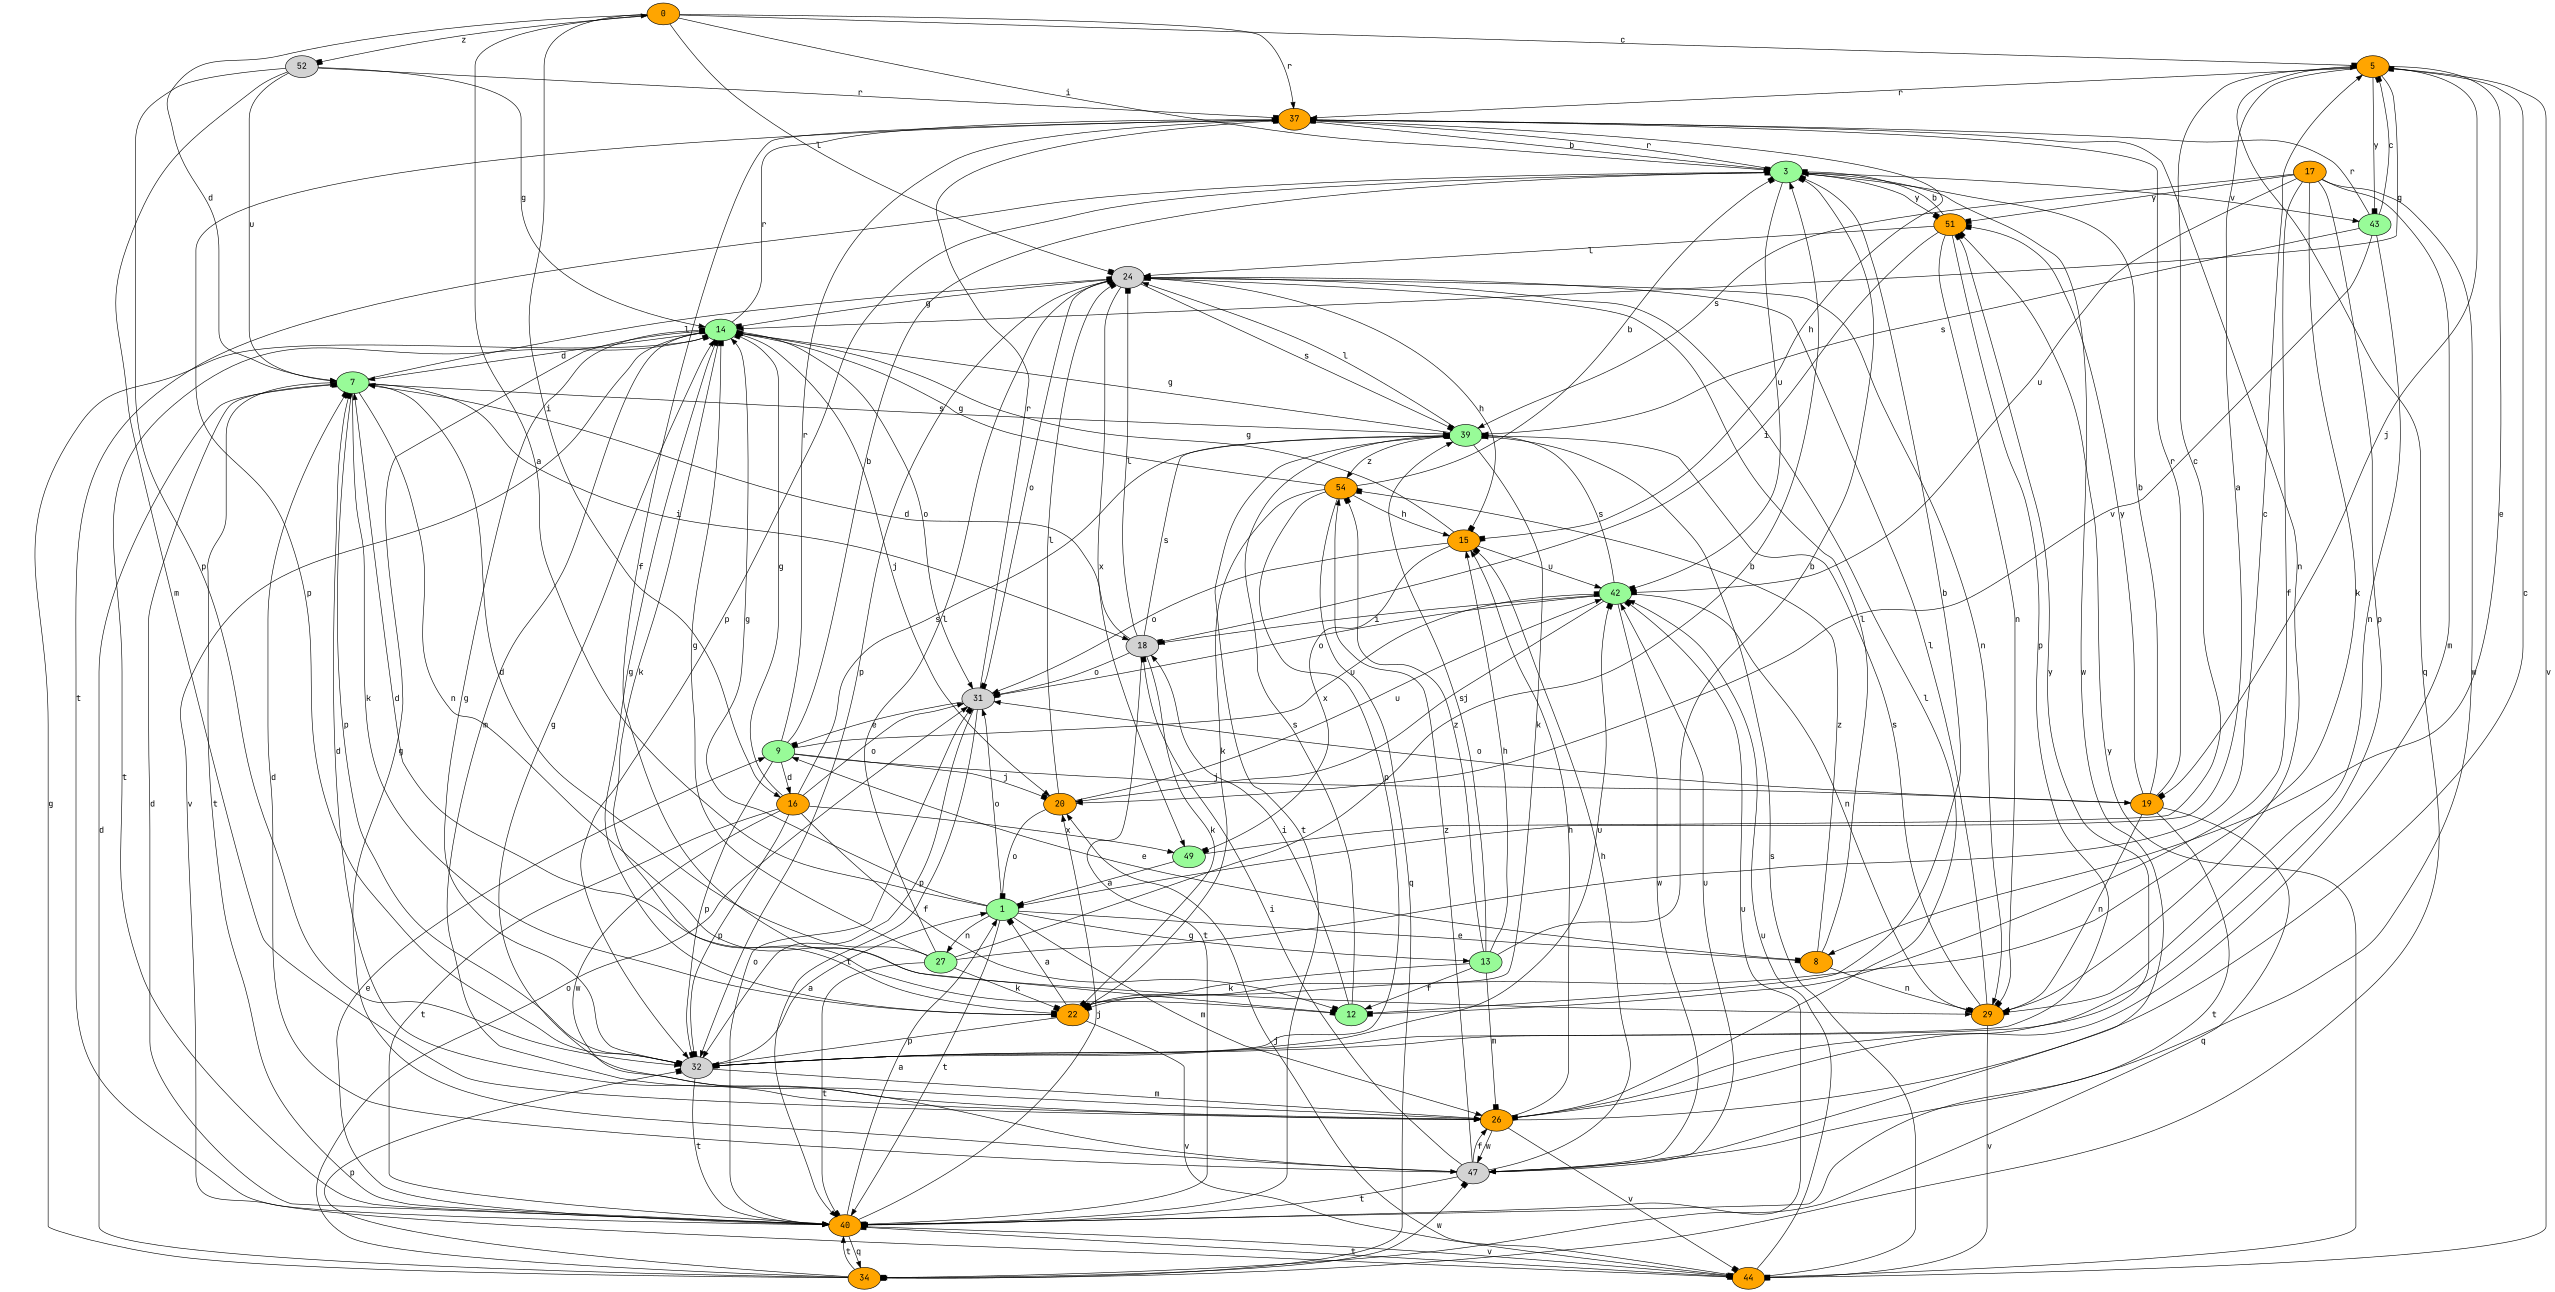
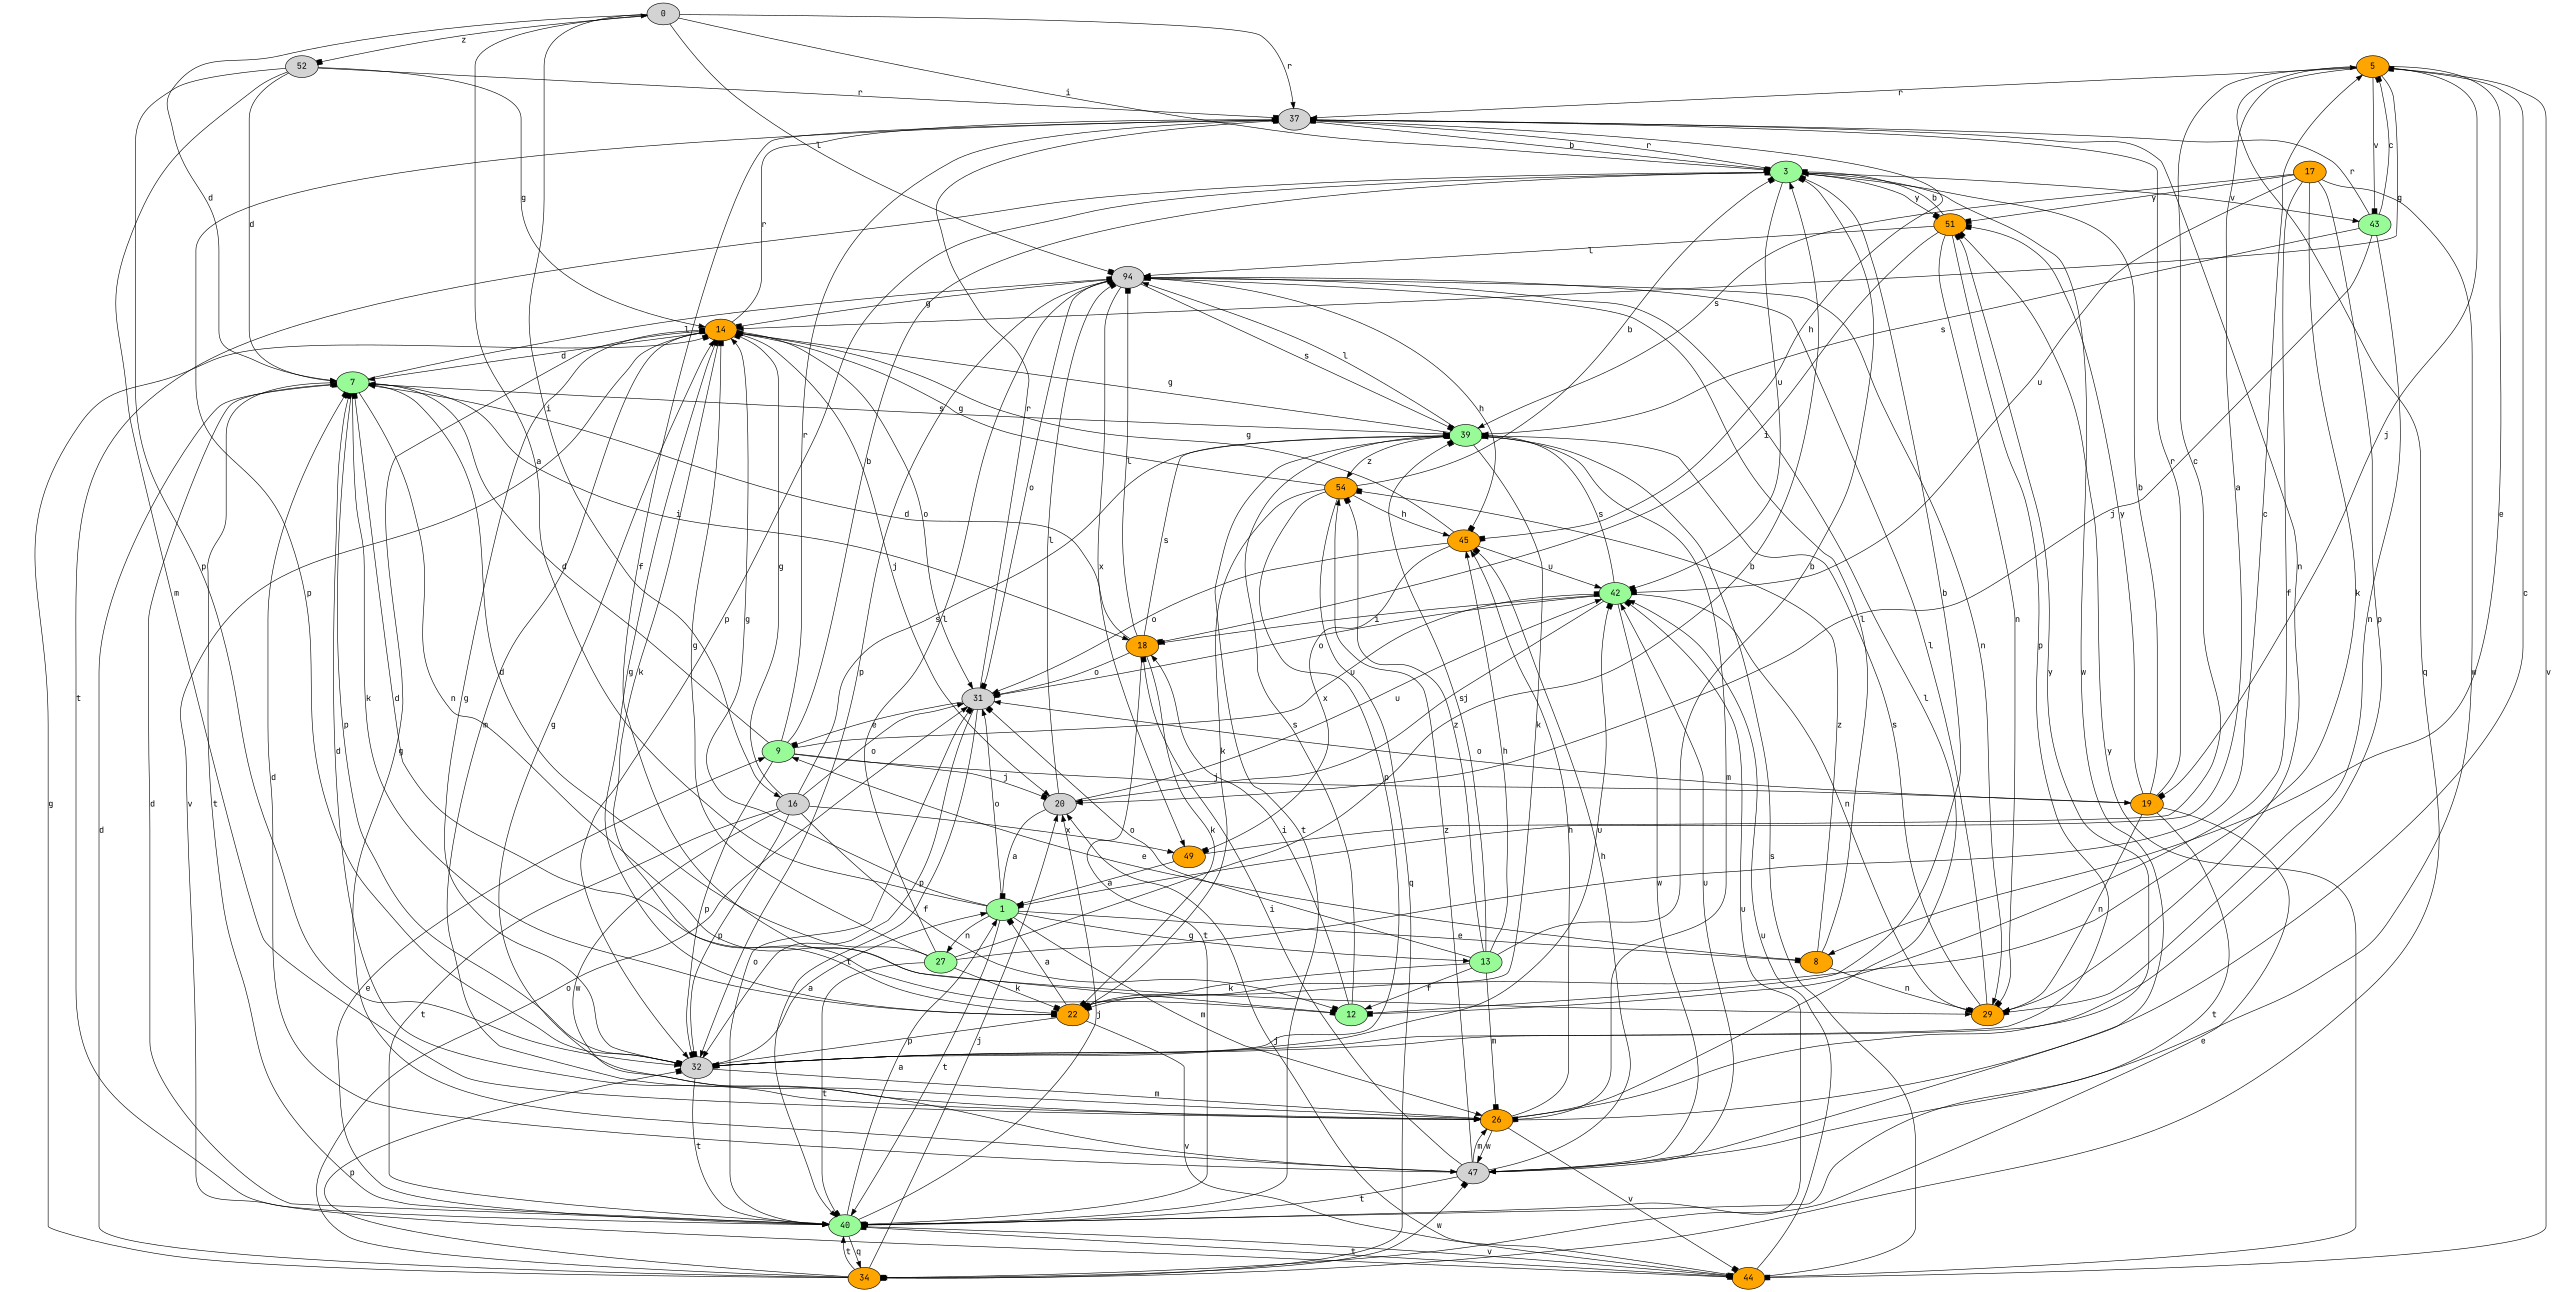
node "0": fillcolor orange -> lightgrey
edge "0" -> "5": removed, label "c"
node "37": fillcolor orange -> lightgrey
edge "5" -> "43": label "y" -> "v"
edge "52" -> "7": label "u" -> "d"
node "24": label "24" -> "94"
node "14": fillcolor palegreen -> orange
edge "43" -> "20": label "v" -> "j"
node "15": label "15" -> "45"
node "18": fillcolor lightgrey -> orange
edge "13" -> "39": arrowhead normal -> box
edge "9" -> "16": now "9" -> "7"
edge "14" -> "40": removed, label "t"
node "16": fillcolor orange -> lightgrey
node "20": fillcolor orange -> lightgrey
edge "17" -> "26": now "39" -> "26"
edge "20" -> "1": label "o" -> "a"
node "49": fillcolor palegreen -> orange
edge "13" -> "31": added, label "o"
edge "12" -> "7": arrowhead normal -> box
edge "19" -> "34": label "q" -> "e"
edge "34" -> "20": added, label "j"
edge "47" -> "26": label "f" -> "m"
node "40": fillcolor orange -> palegreen
edge "29" -> "44": removed, label "v"
